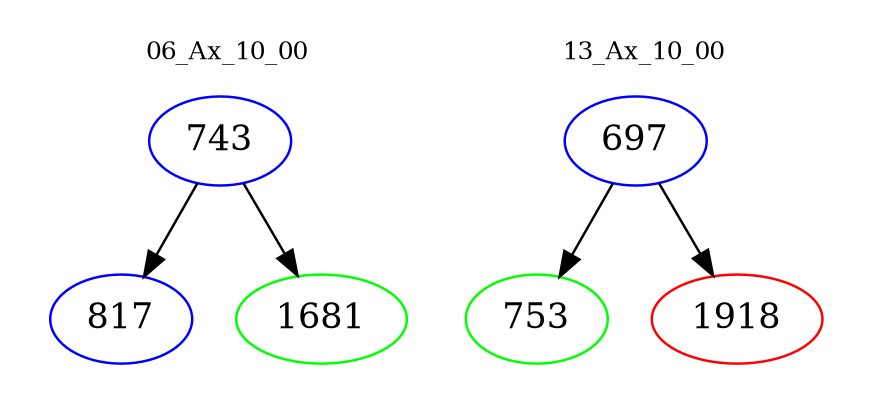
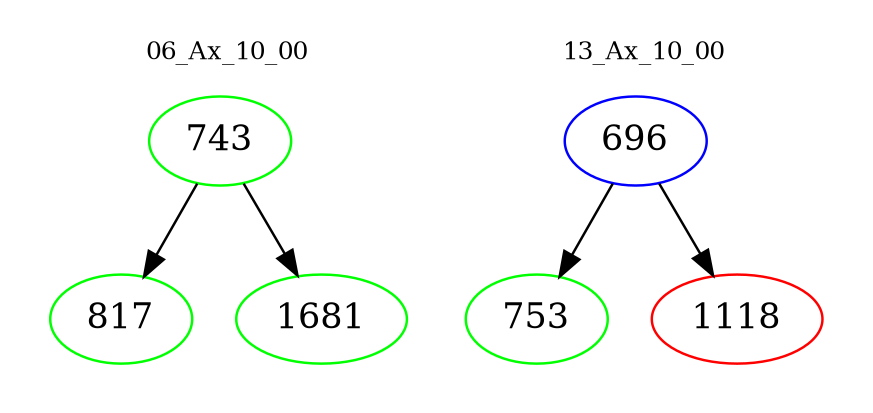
node "743": color blue -> green
node "697": label "697" -> "696"
node "817": color blue -> green
node "1918": label "1918" -> "1118"
